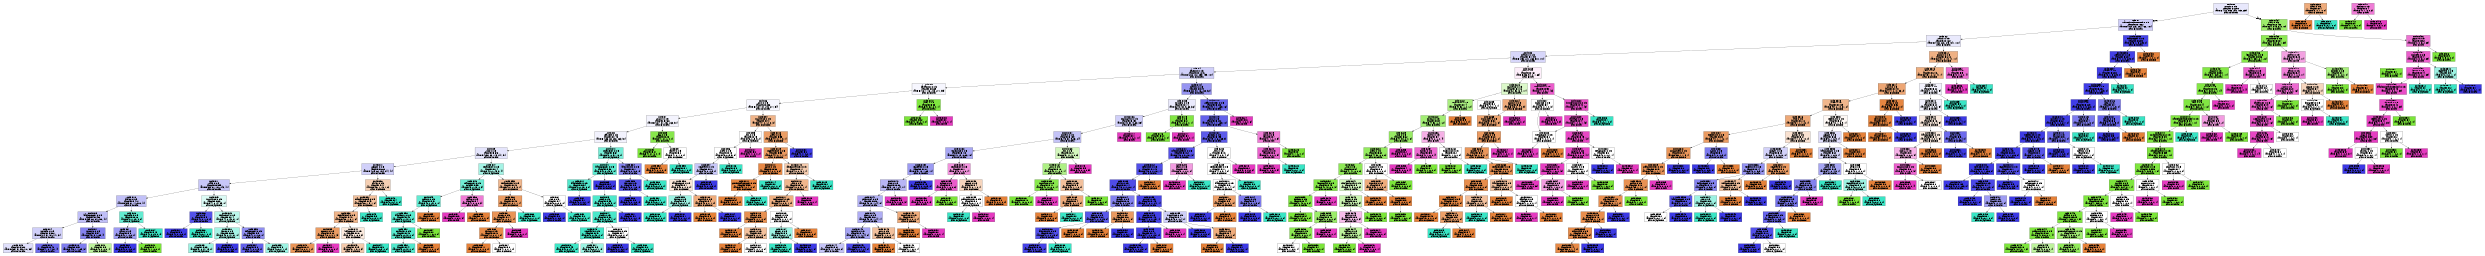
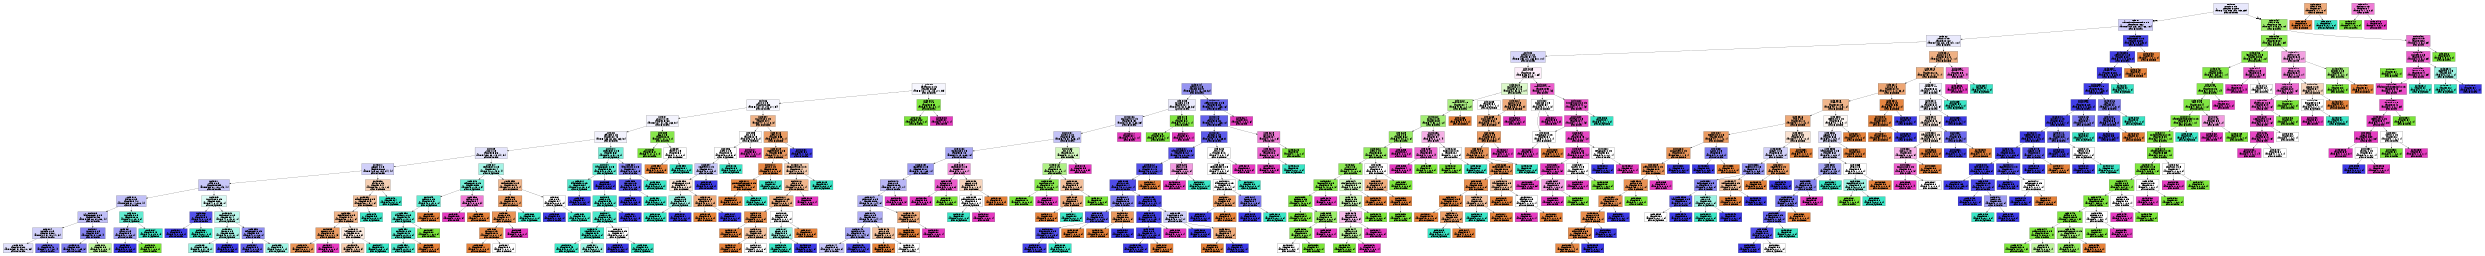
node "node #4": removed
node "node #135": text "class = korean" -> "squid = korean"
node "node #218": text "chinese = thai" -> "class = thai"
node "node #48": text "smoked = 55" -> "samples = 55"
node "node #153": removed
